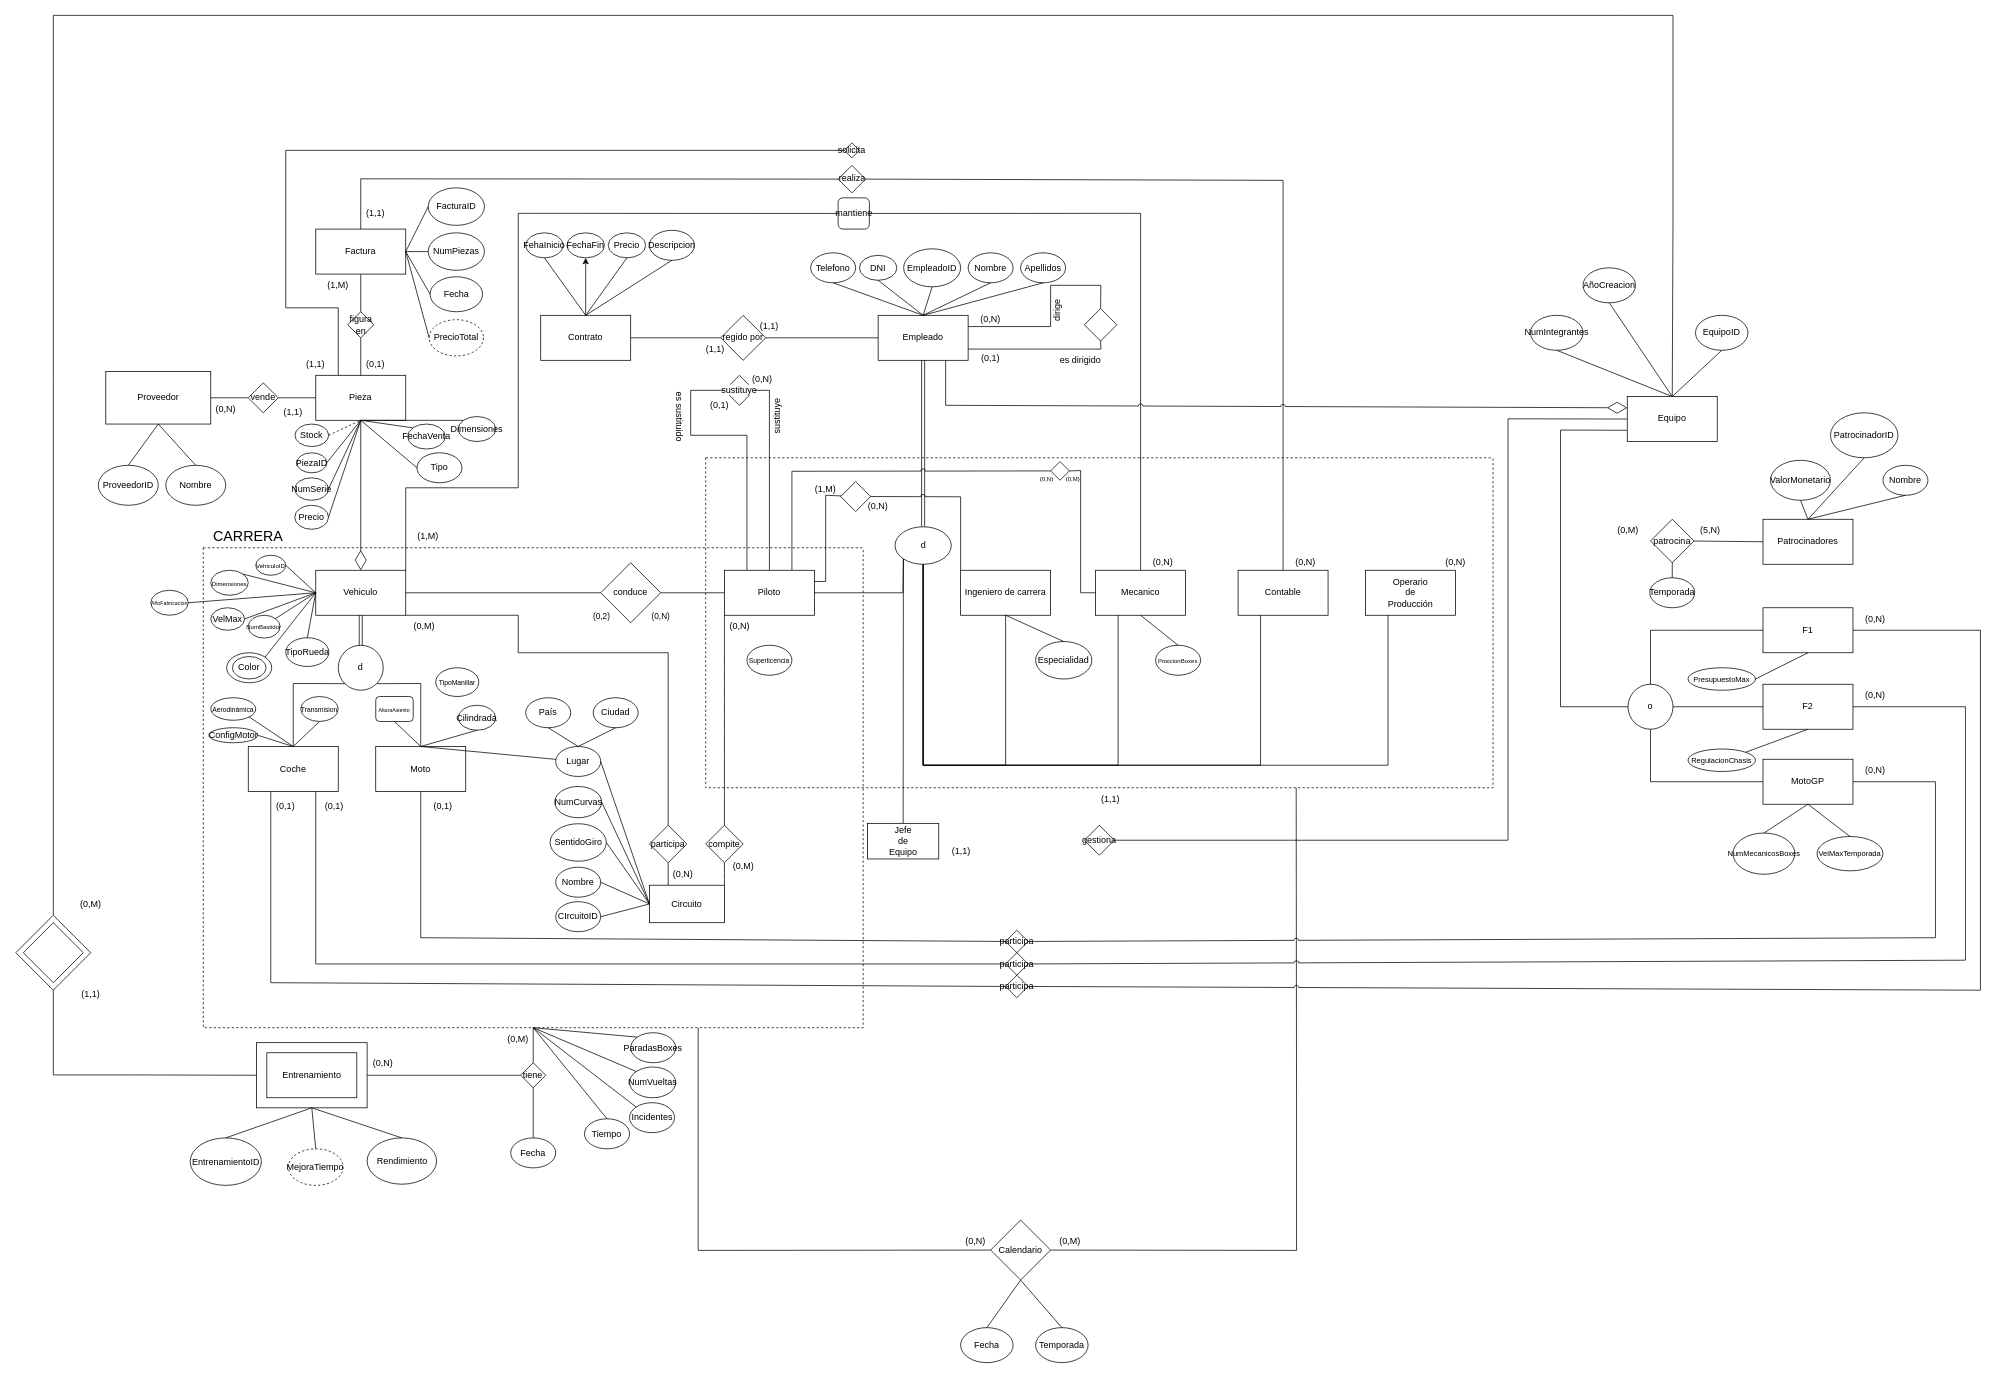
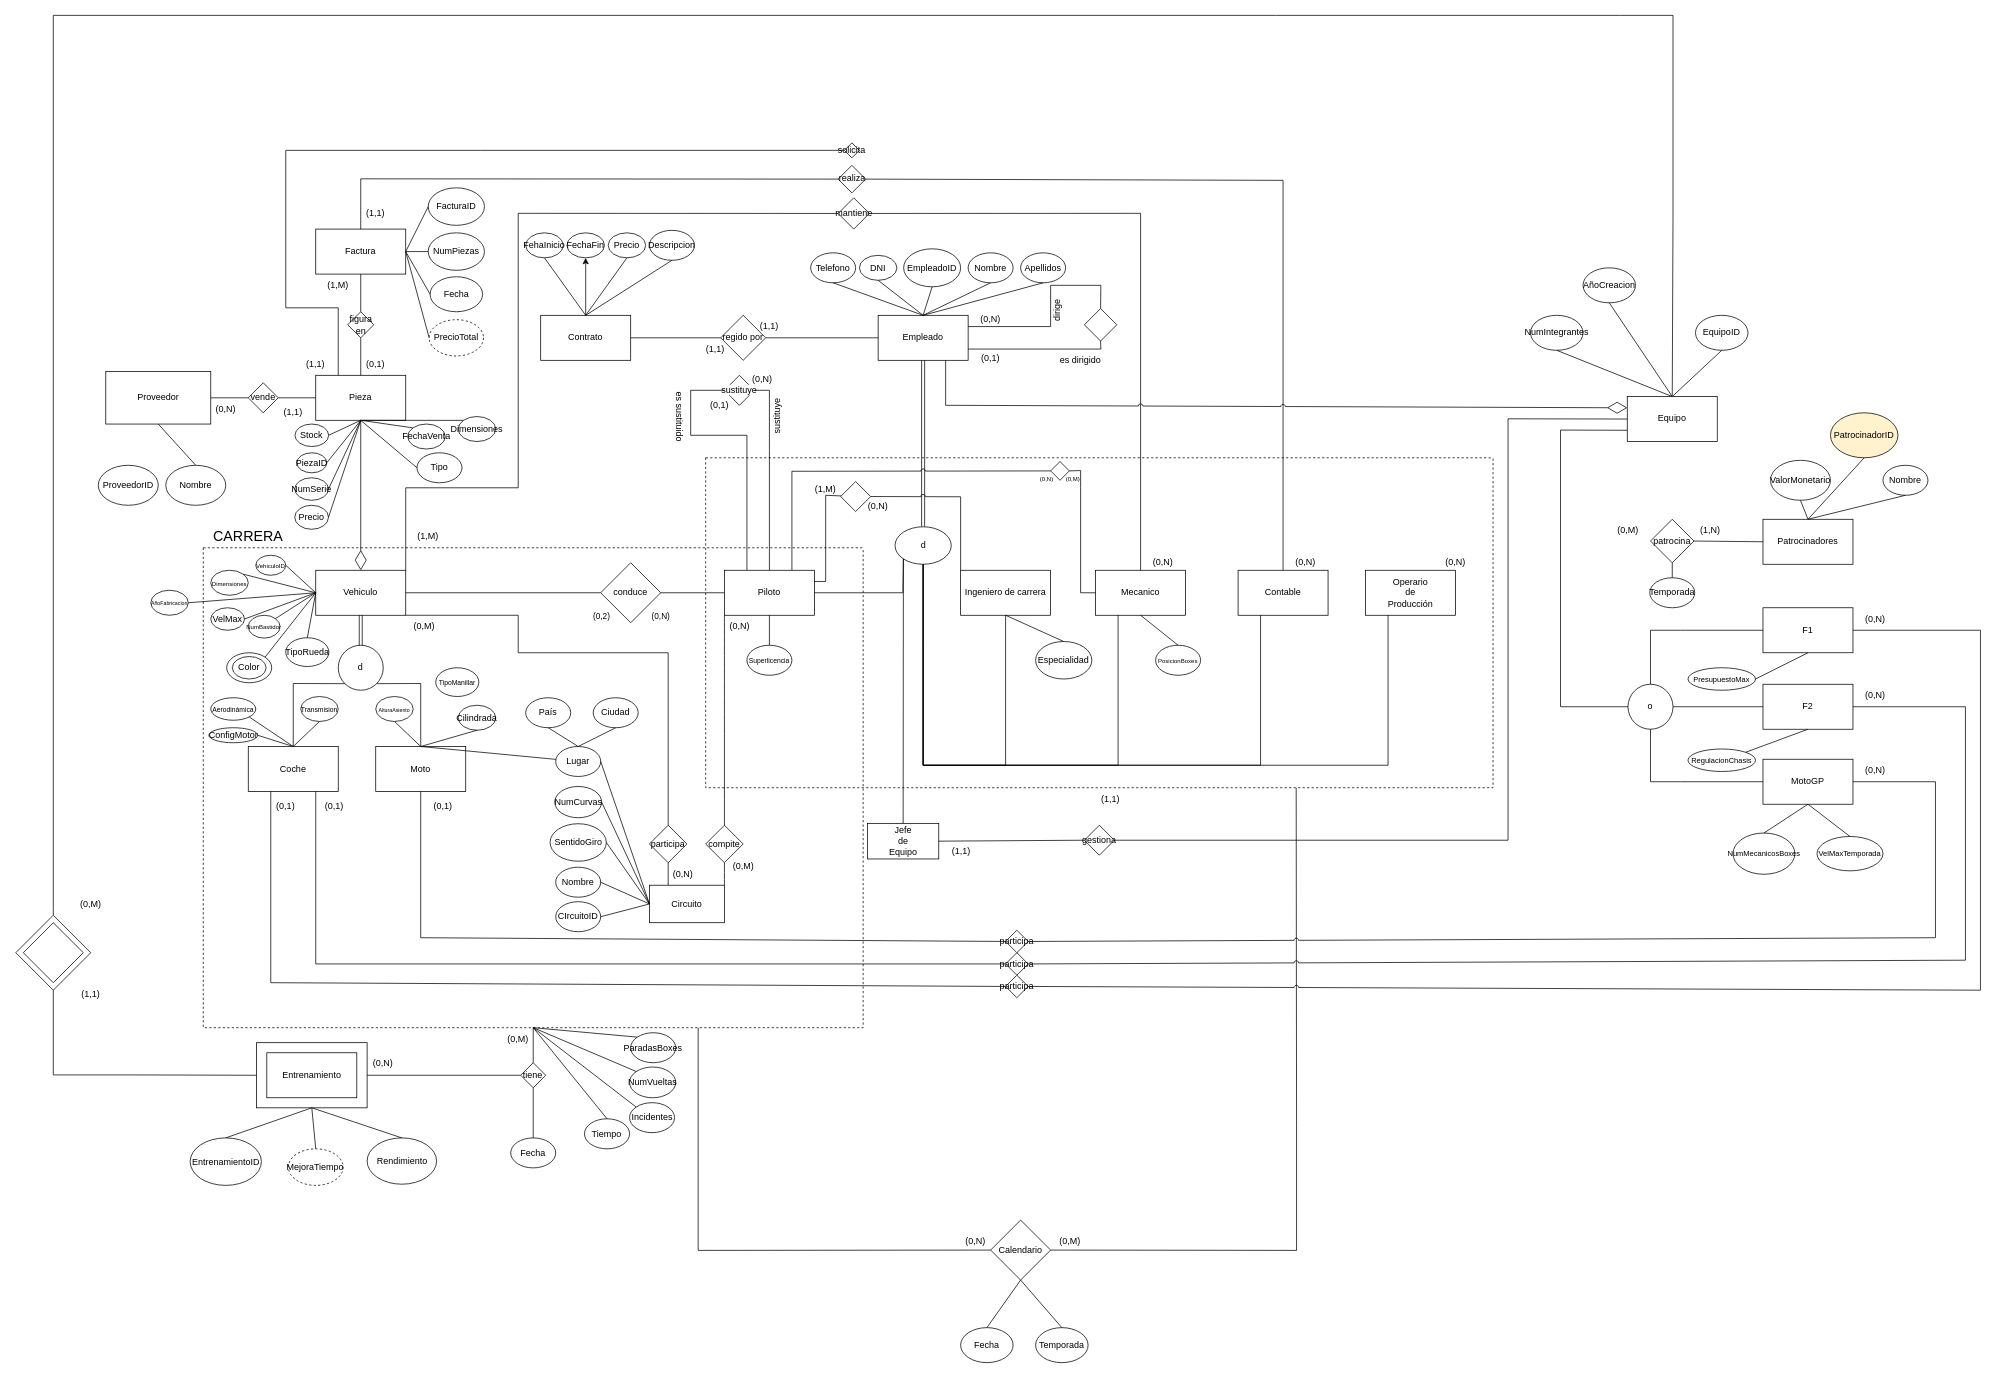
node "mantiene": shape rounded rectangle -> diamond
edge "Pieza" -- "Stock": style dashed -> solid
node "PatrocinadorID": fillcolor #ffffff -> #fff2cc
edge "Proveedor" -- "ProveedorID": removed
node "(5,N)": label "(5,N)" -> "(1,N)"
edge "Piloto" -- "Superlicencia": added
node "AlturaAsiento": shape rounded rectangle -> ellipse
edge "gestiona" -- "Jefe de Equipo": added
